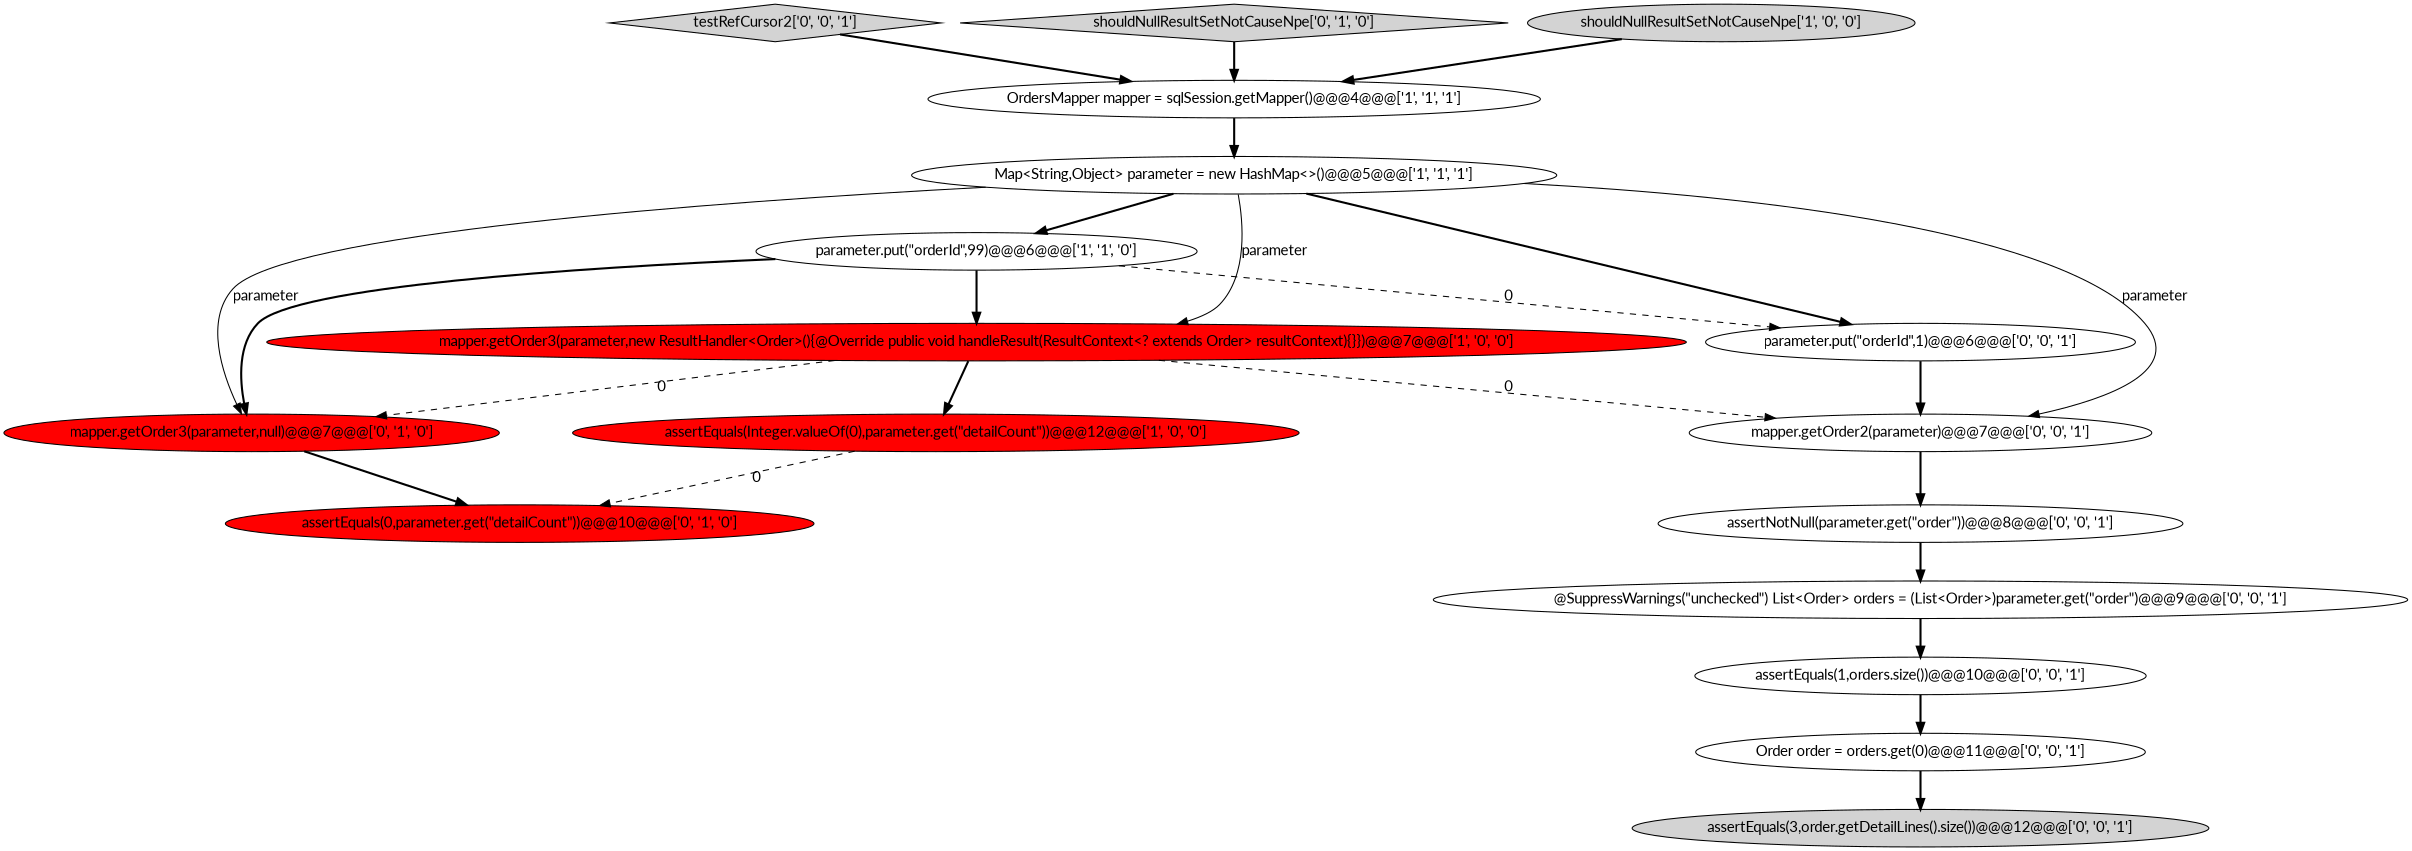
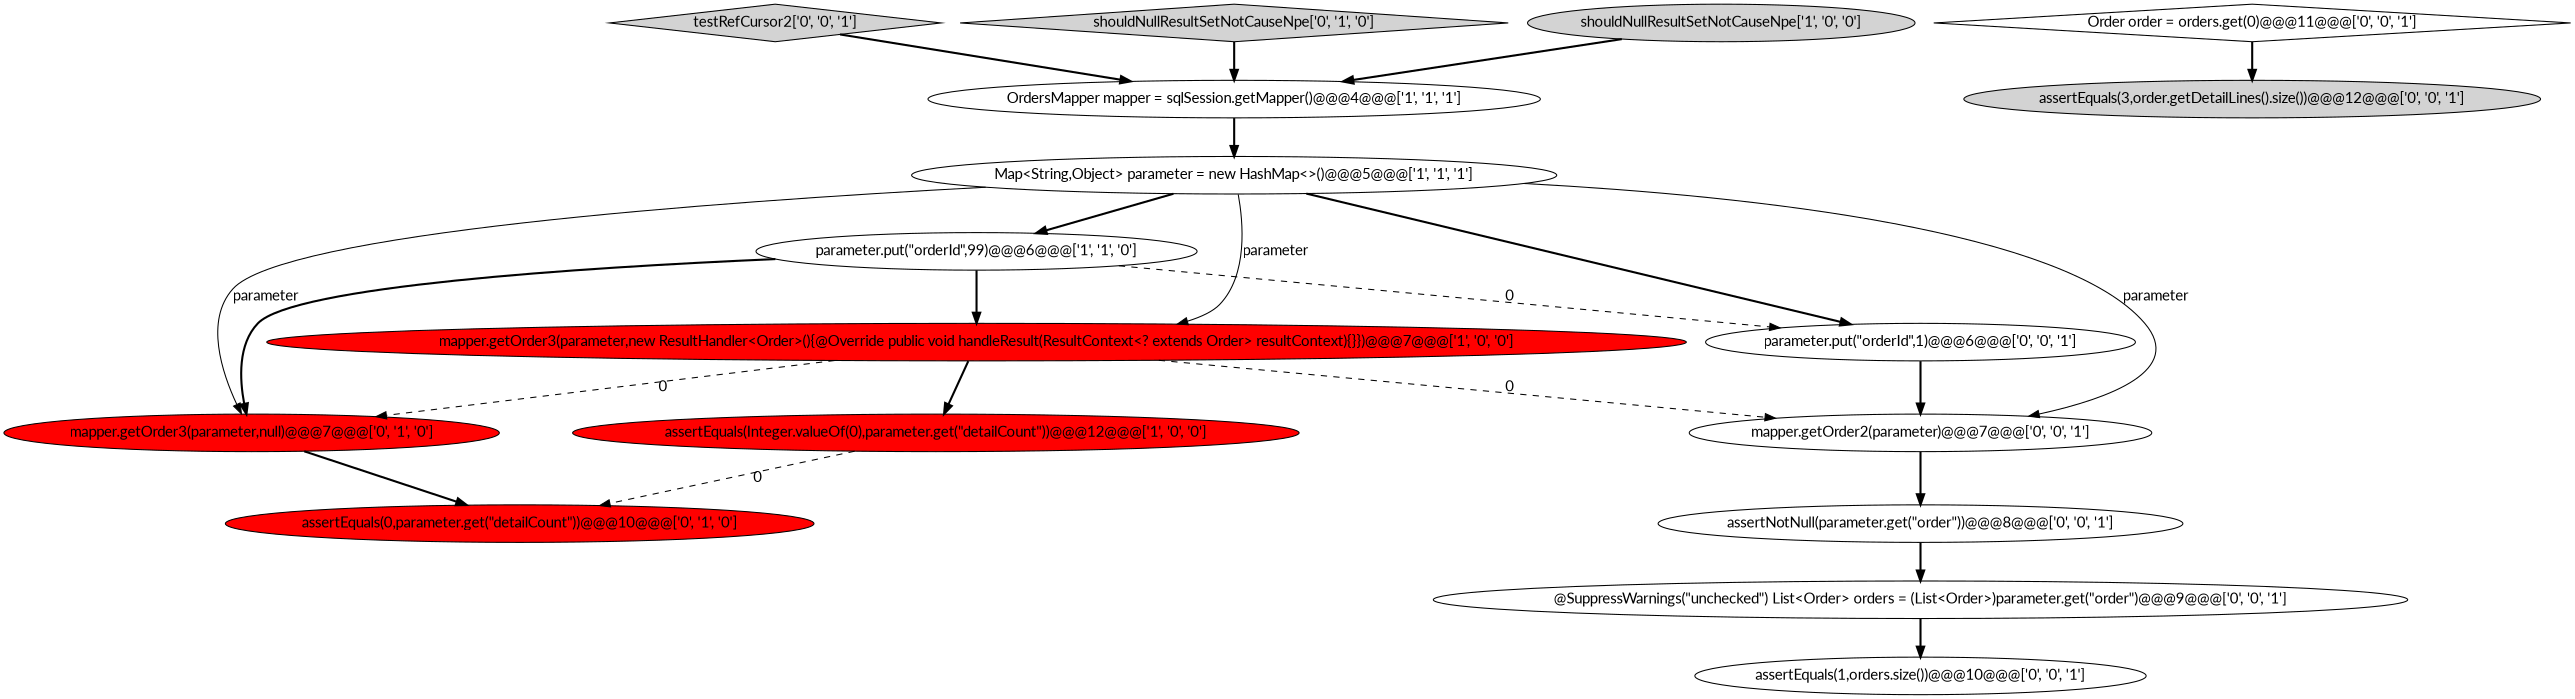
edge "assertEquals(1,orders.size())@@@10@@@['0', '0', '1']" -> "Order order = orders.get(0)@@@11@@@['0', '0', '1']": removed
node "Order order = orders.get(0)@@@11@@@['0', '0', '1']": shape ellipse -> diamond
